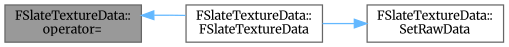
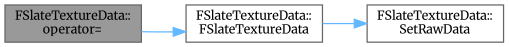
edge "FSlateTextureData:: FSlateTextureData" -> "FSlateTextureData:: operator=": reversed
